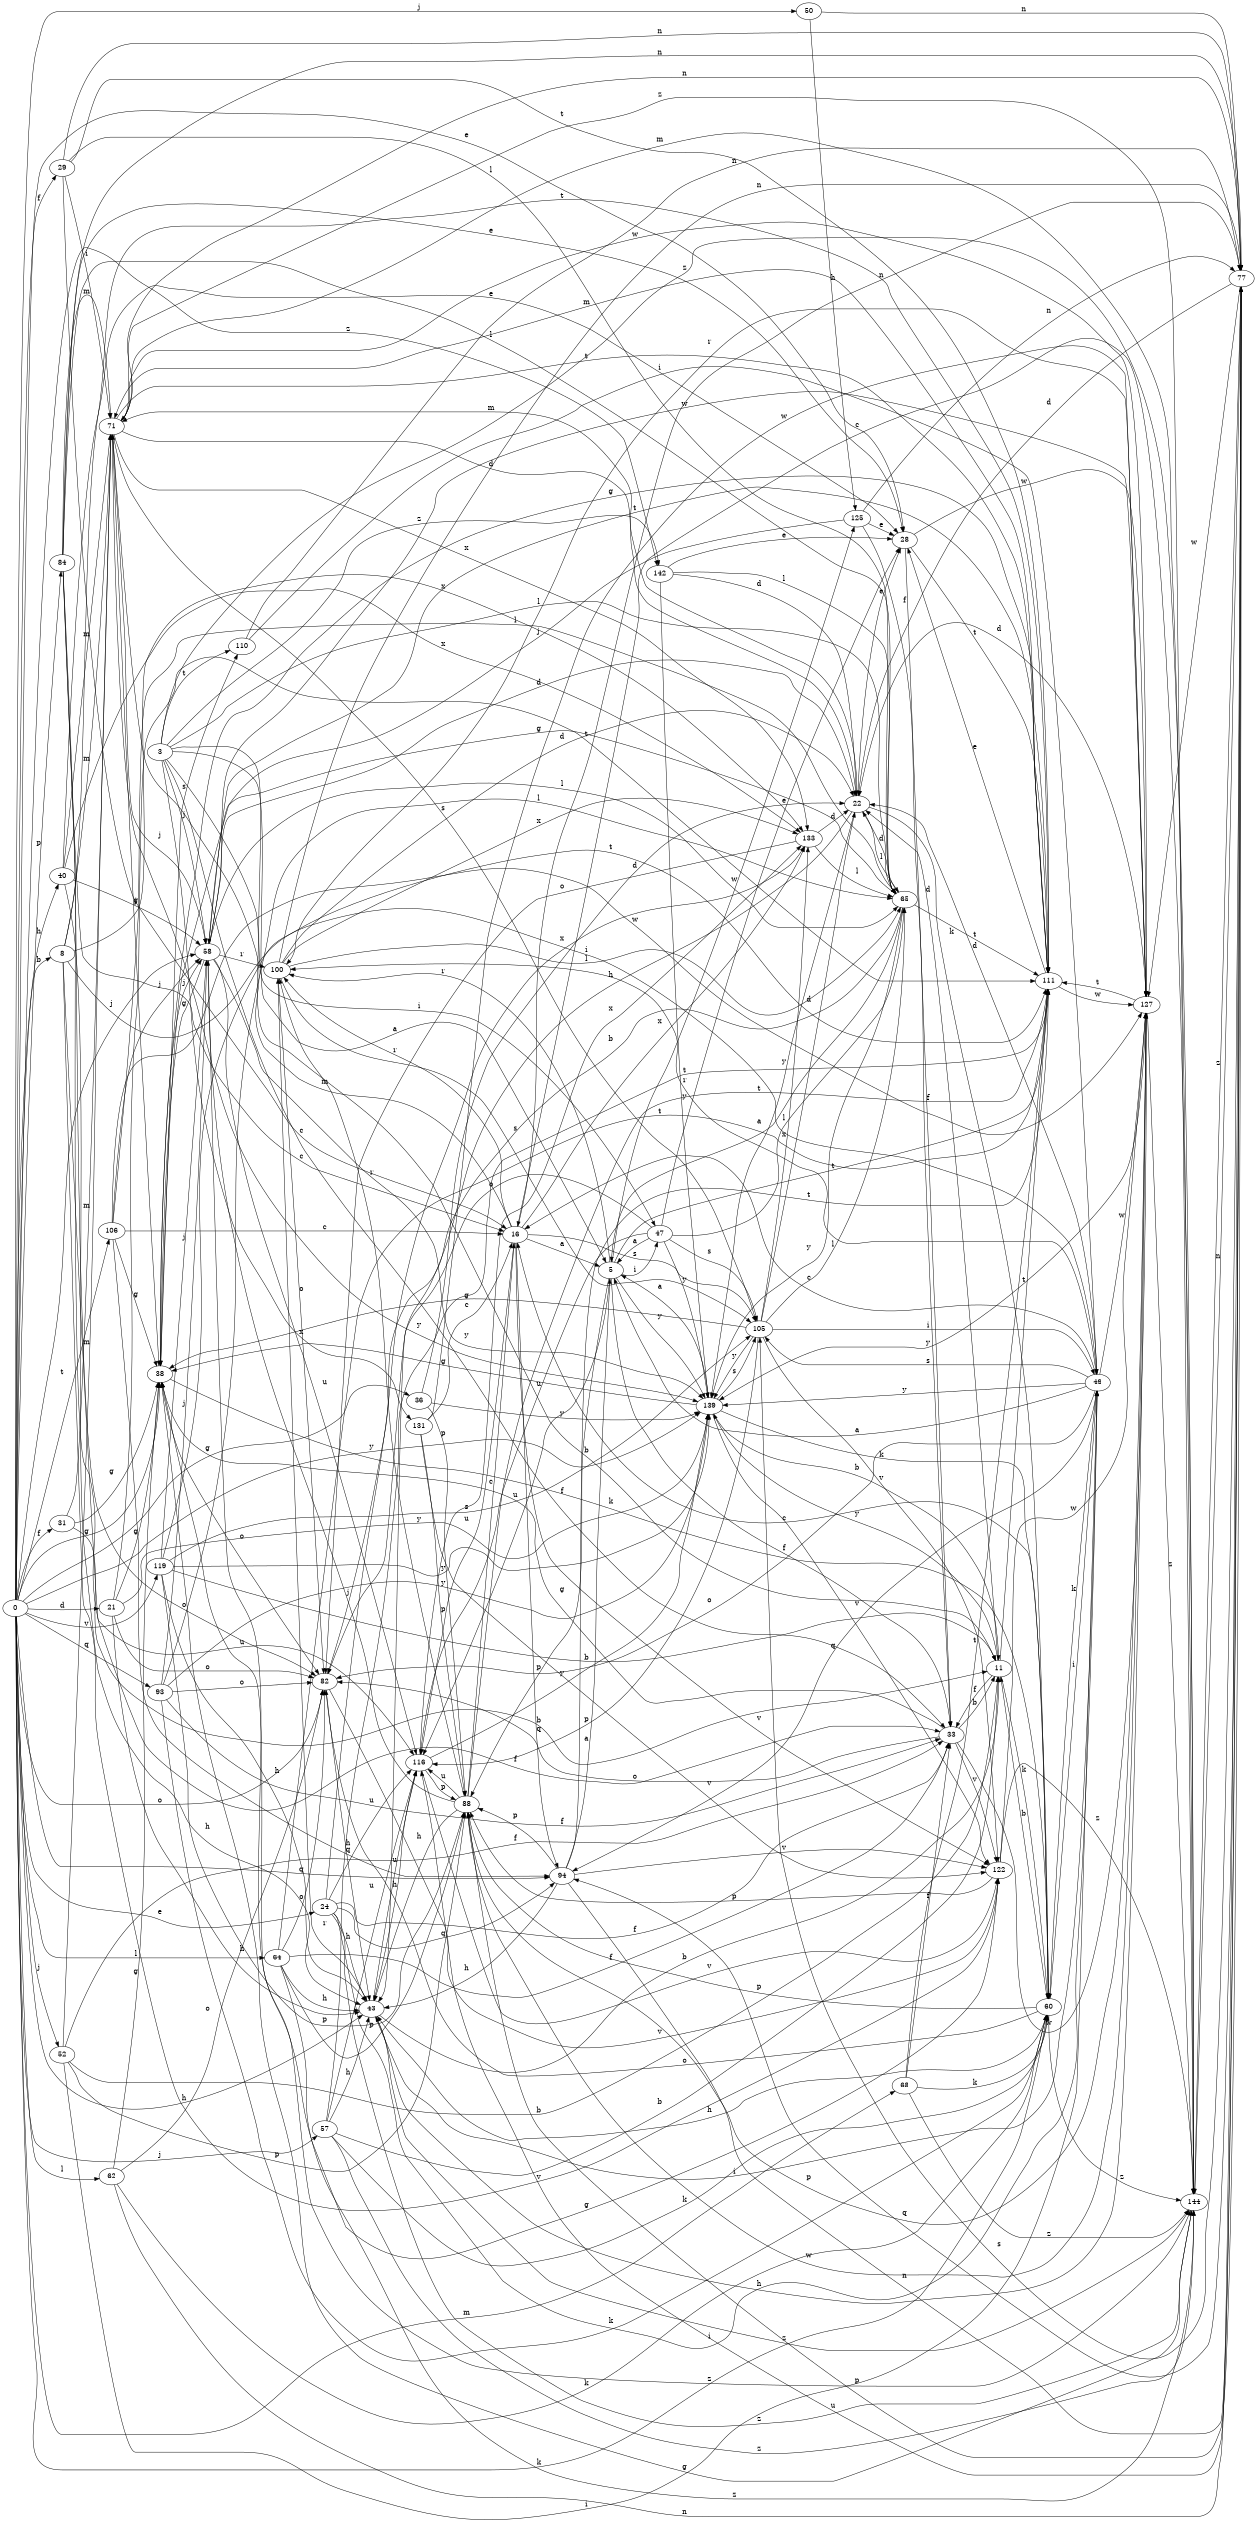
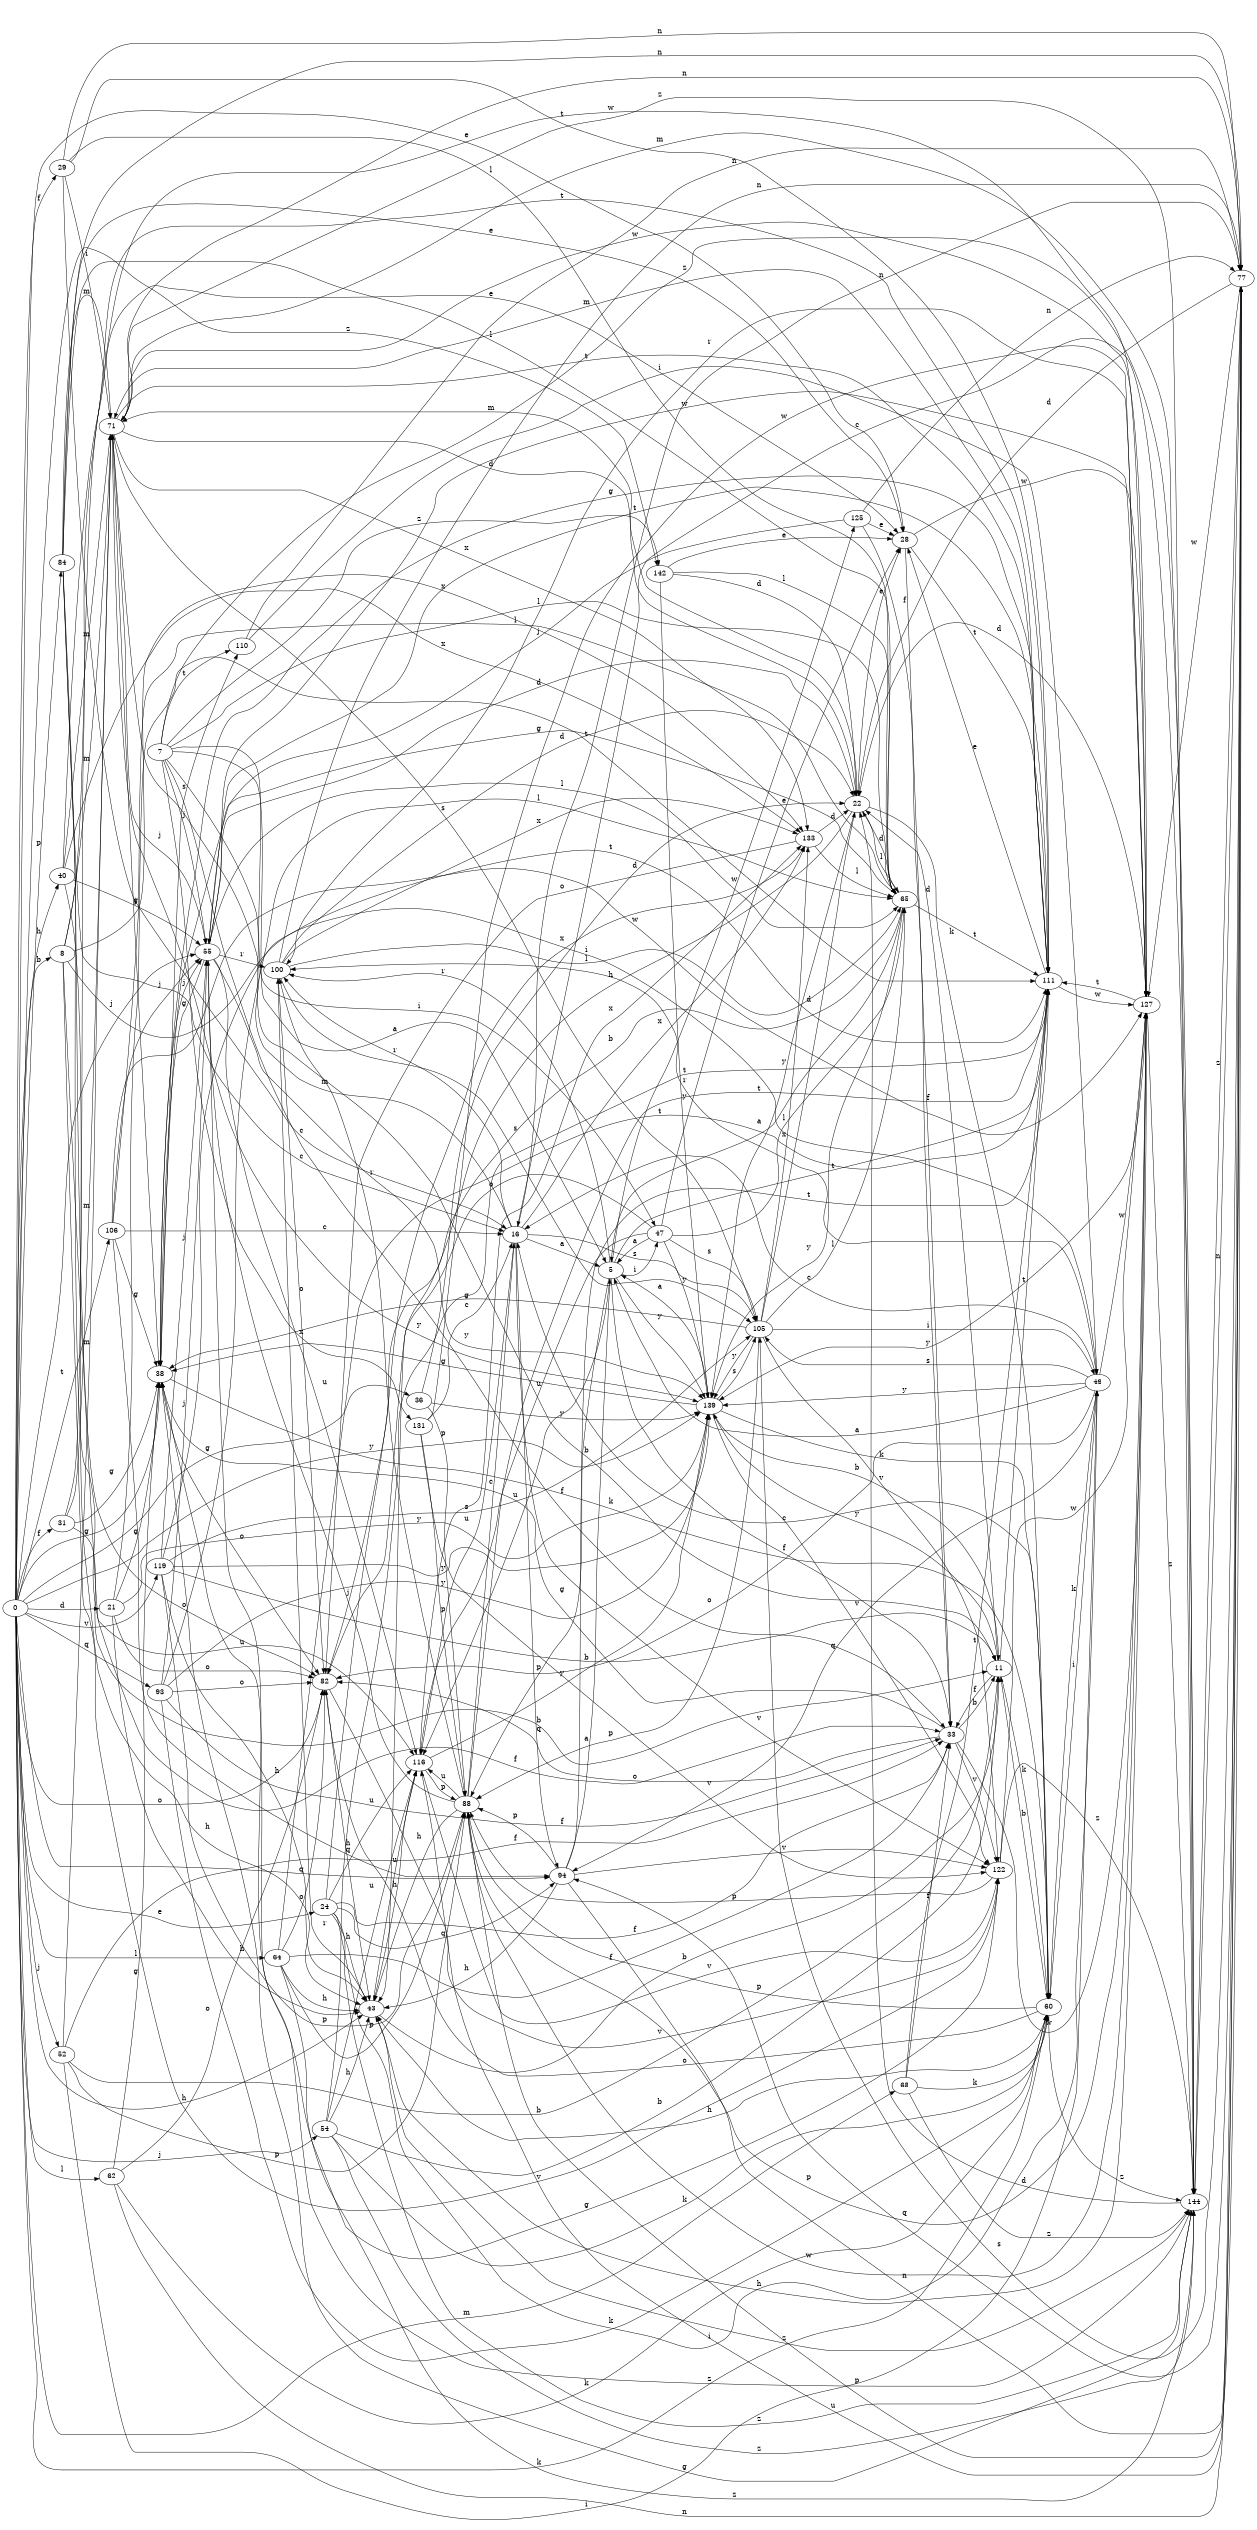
node "50": removed
edge "31" -> "127": added, label "w"
node "3": label "3" -> "7"
node "58": label "58" -> "55"
edge "49" -> "22": now "144" -> "22"
edge "105" -> "116": now "105" -> "88"
edge "43" -> "49": removed, label "i"
node "57": label "57" -> "54"
